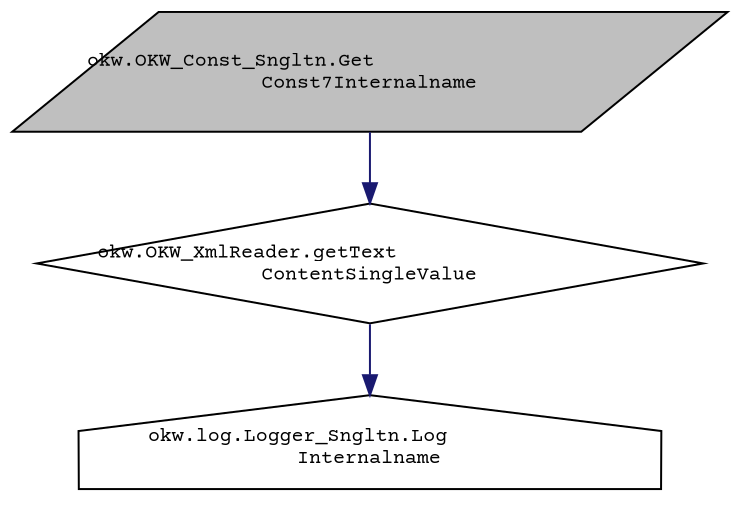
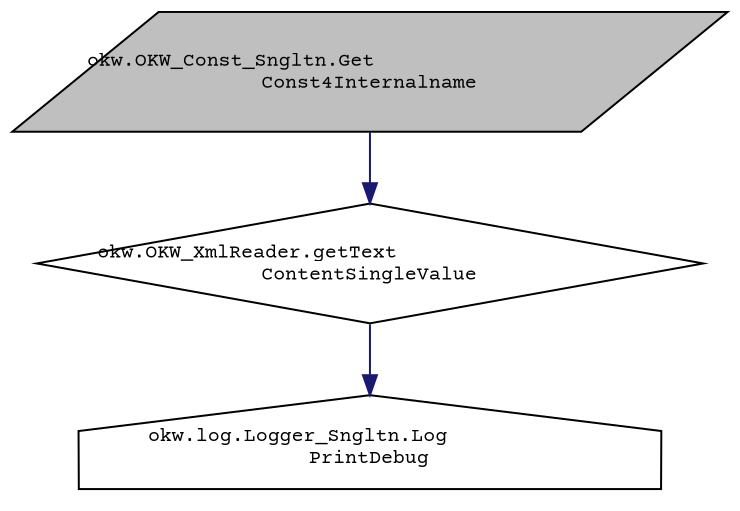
node "okw.OKW_Const_Sngltn.Get Const7Internalname": label "okw.OKW_Const_Sngltn.Get Const7Internalname" -> "okw.OKW_Const_Sngltn.Get Const4Internalname"
node "okw.log.Logger_Sngltn.Log Internalname": label "okw.log.Logger_Sngltn.Log Internalname" -> "okw.log.Logger_Sngltn.Log PrintDebug"
